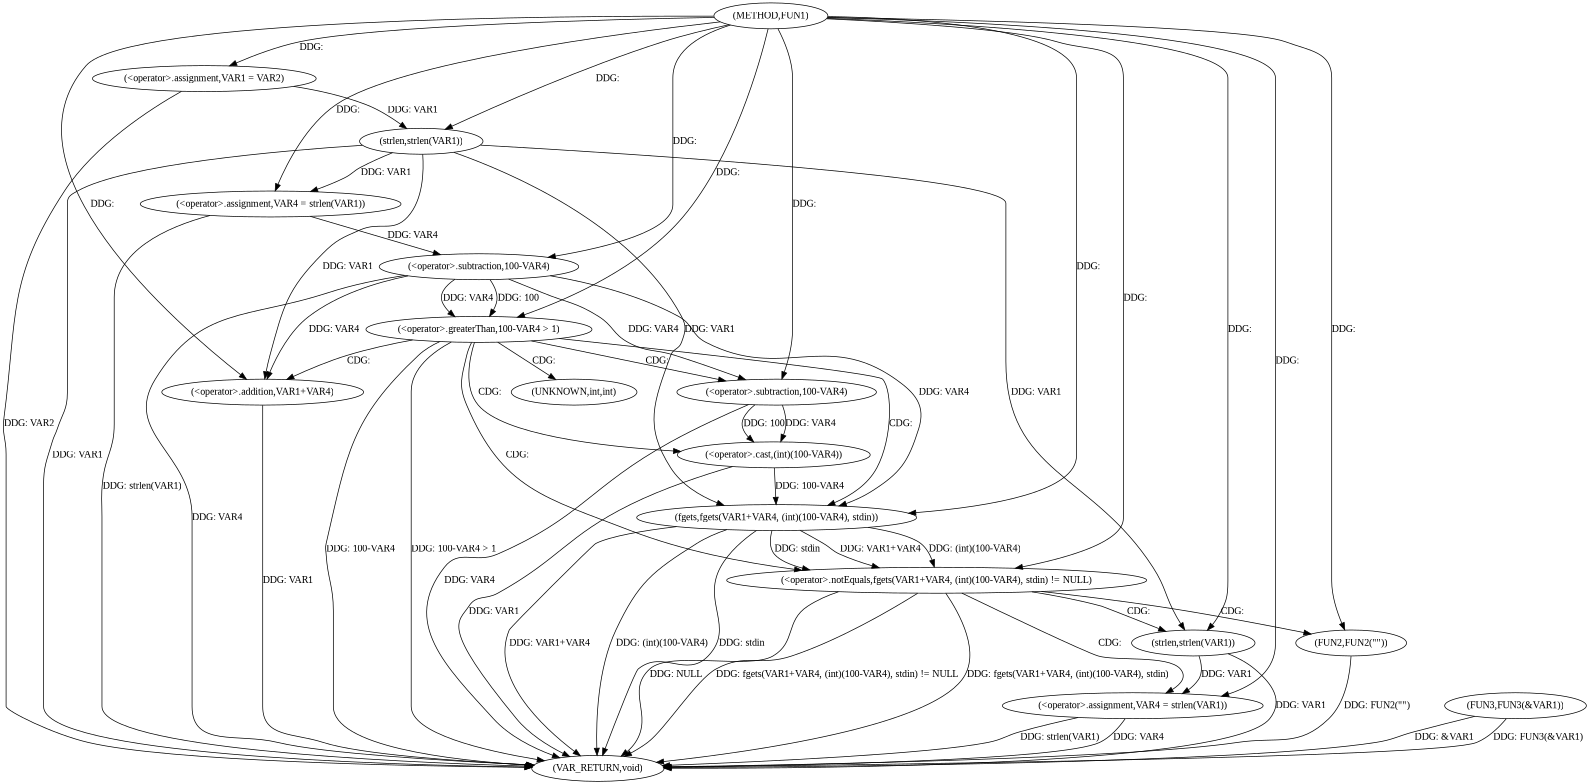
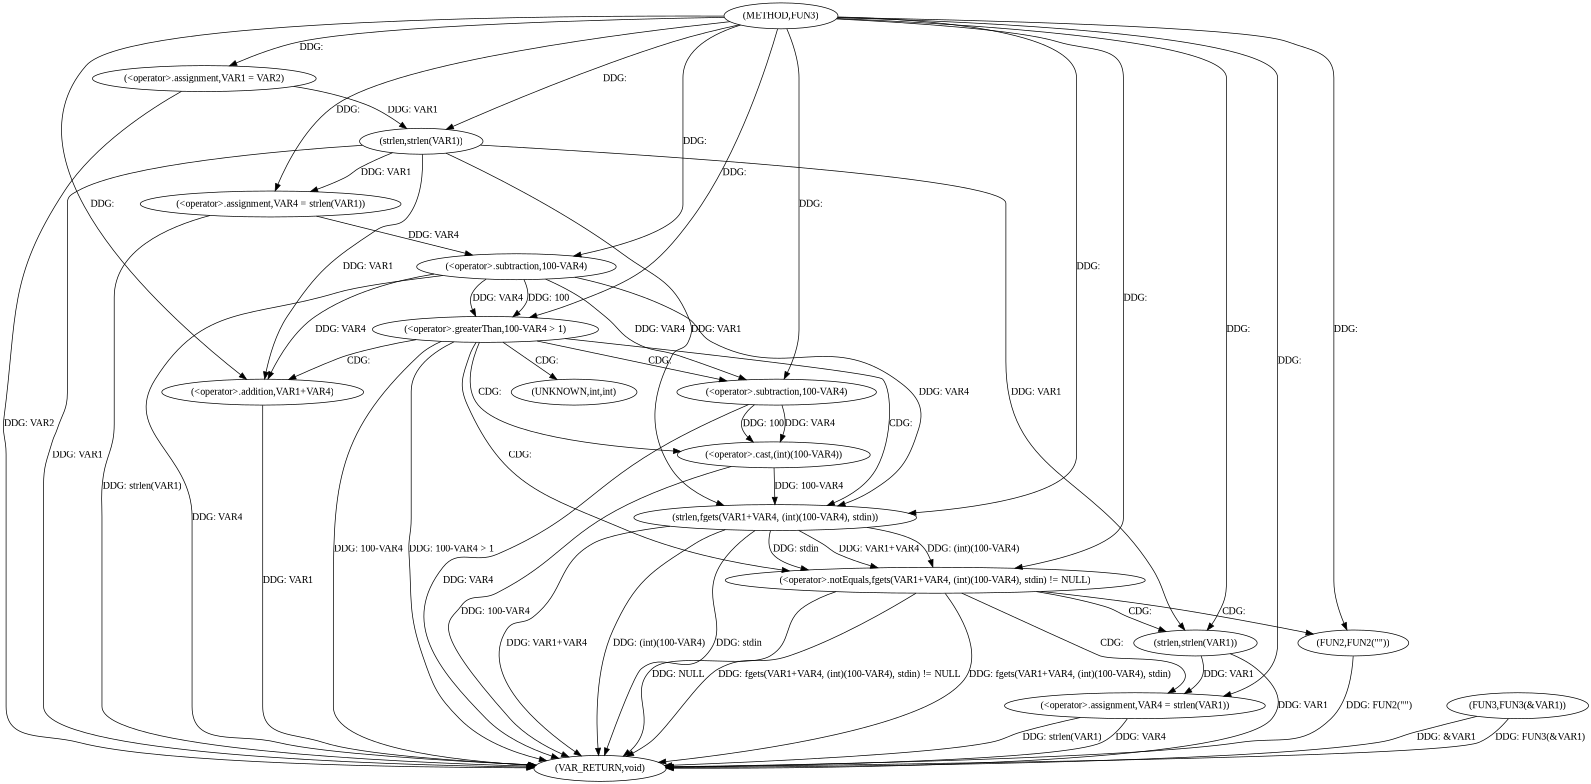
node "(METHOD,FUN1)": label "(METHOD,FUN1)" -> "(METHOD,FUN3)"
node "(fgets,fgets(VAR1+VAR4, (int)(100-VAR4), stdin))": label "(fgets,fgets(VAR1+VAR4, (int)(100-VAR4), stdin))" -> "(strlen,fgets(VAR1+VAR4, (int)(100-VAR4), stdin))"
edge "(<operator>.cast,(int)(100-VAR4))" -> "(VAR_RETURN,void)": label "DDG: VAR1" -> "DDG: 100-VAR4"
